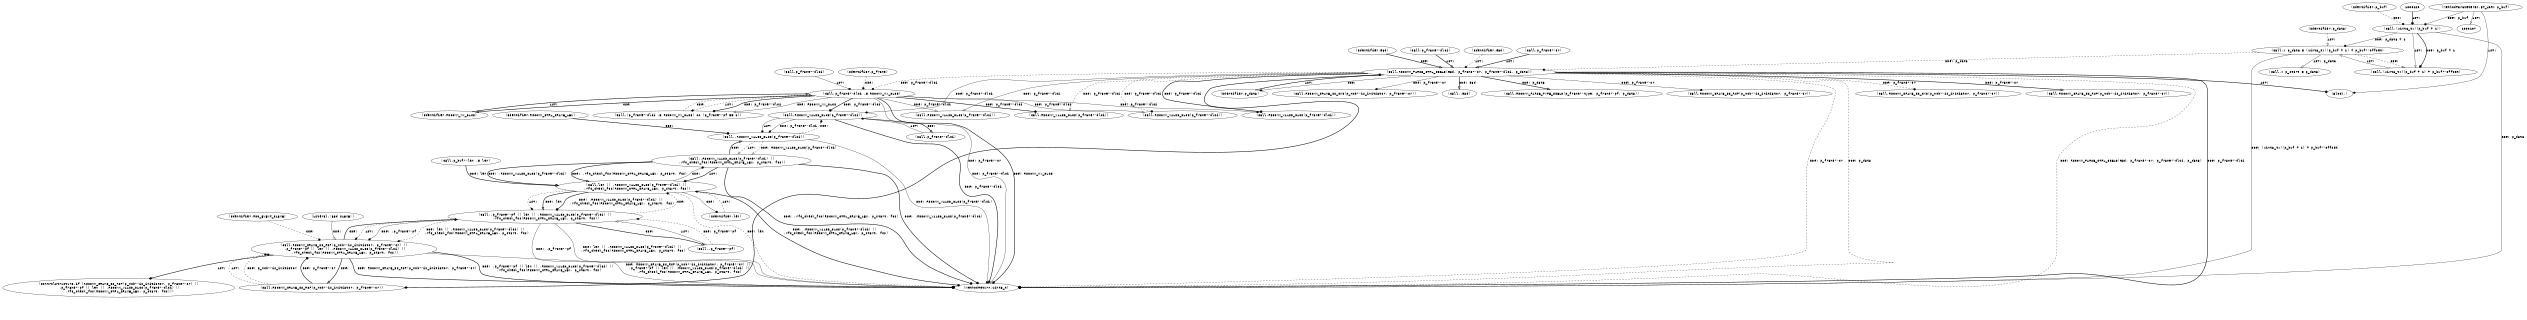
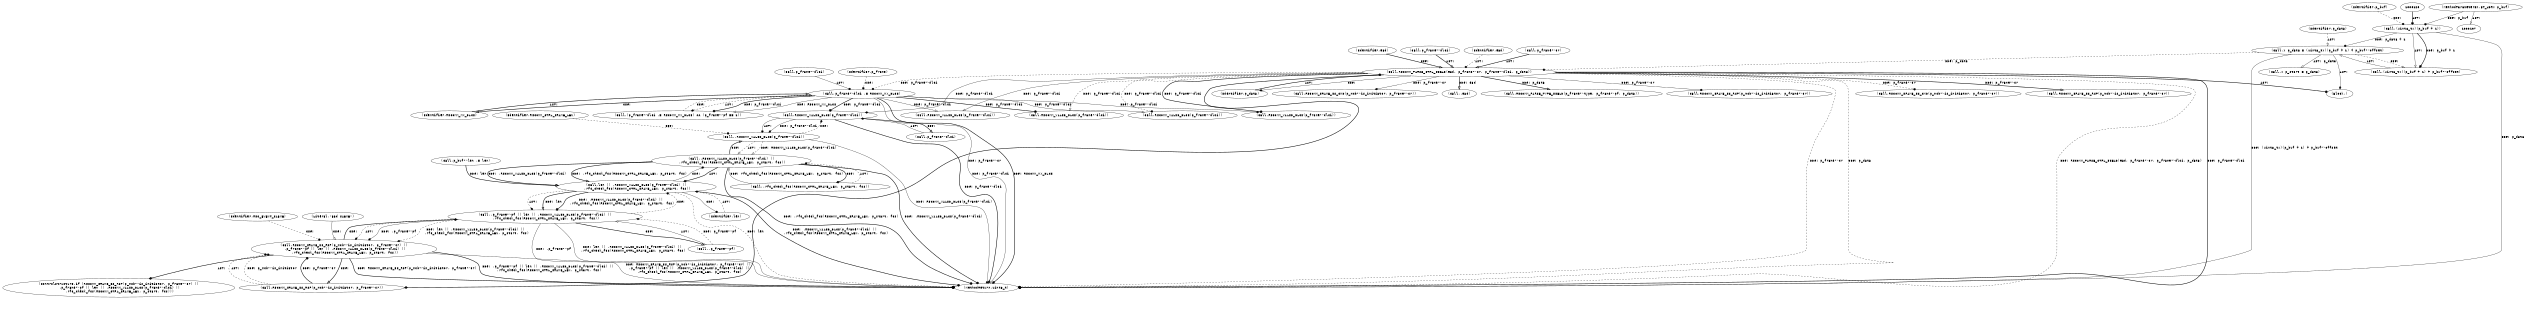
edge "(MethodParameterIn,BT_HDR* p_buf)" -> "(Block,)": now "(Call,* p_data = (uint8_t*)(p_buf + 1) + p_buf->offset)" -> "(Block,)"
edge "(Identifier,RFCOMM_CTRL_FRAME_LEN)" -> "(Call,!RFCOMM_VALID_DLCI(p_frame->dlci))": style bold -> dashed
node "(Call,!rfc_check_fcs(RFCOMM_CTRL_FRAME_LEN, p_start, fcs))": added
